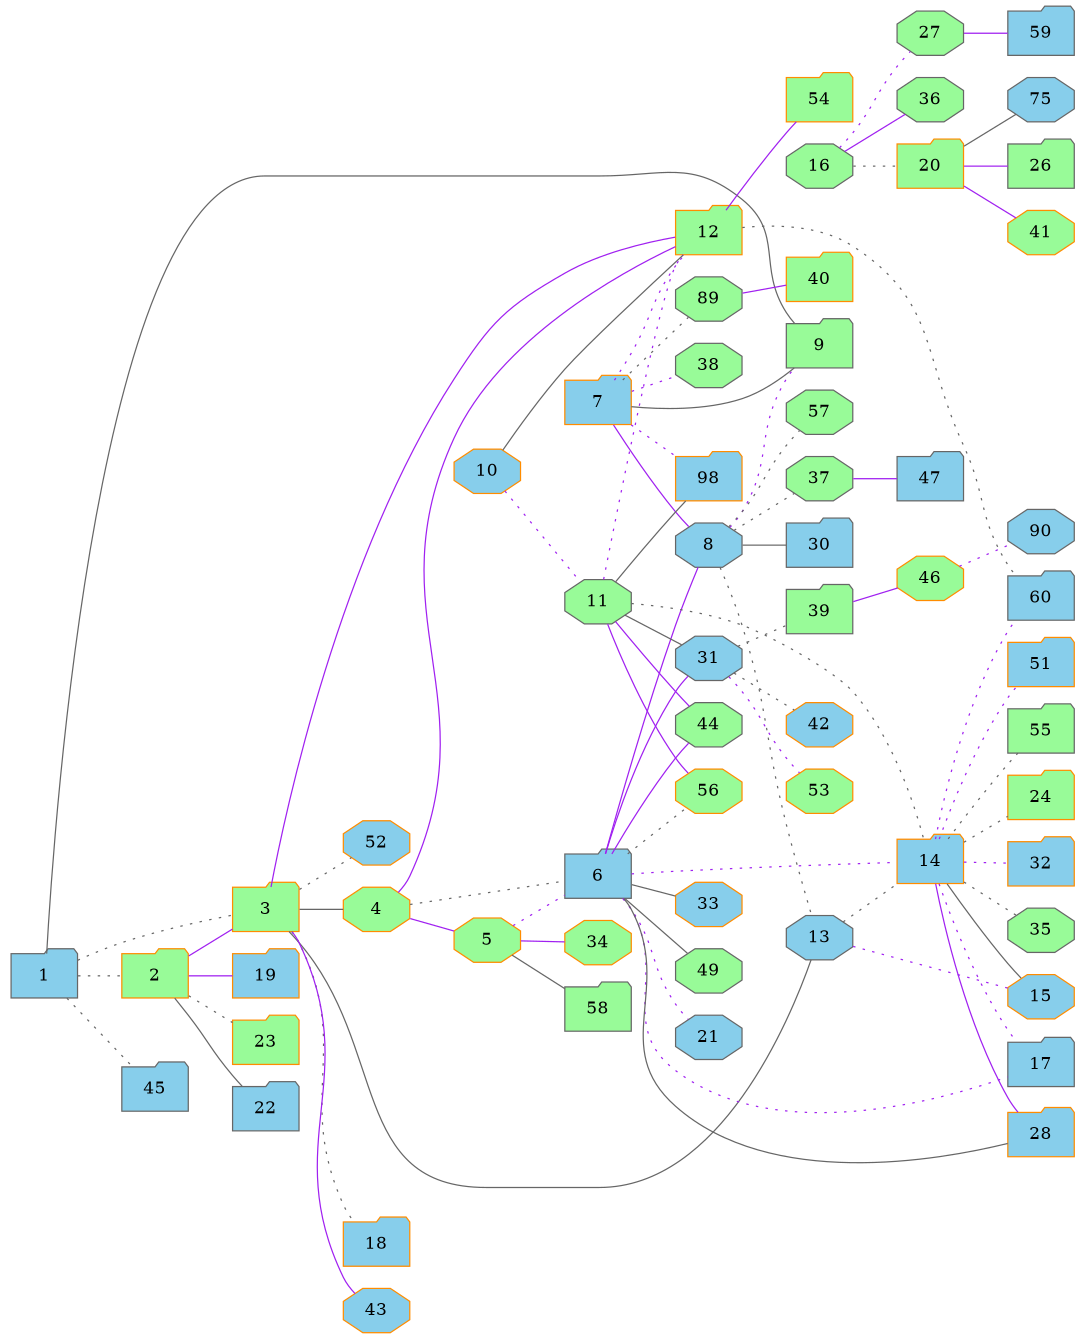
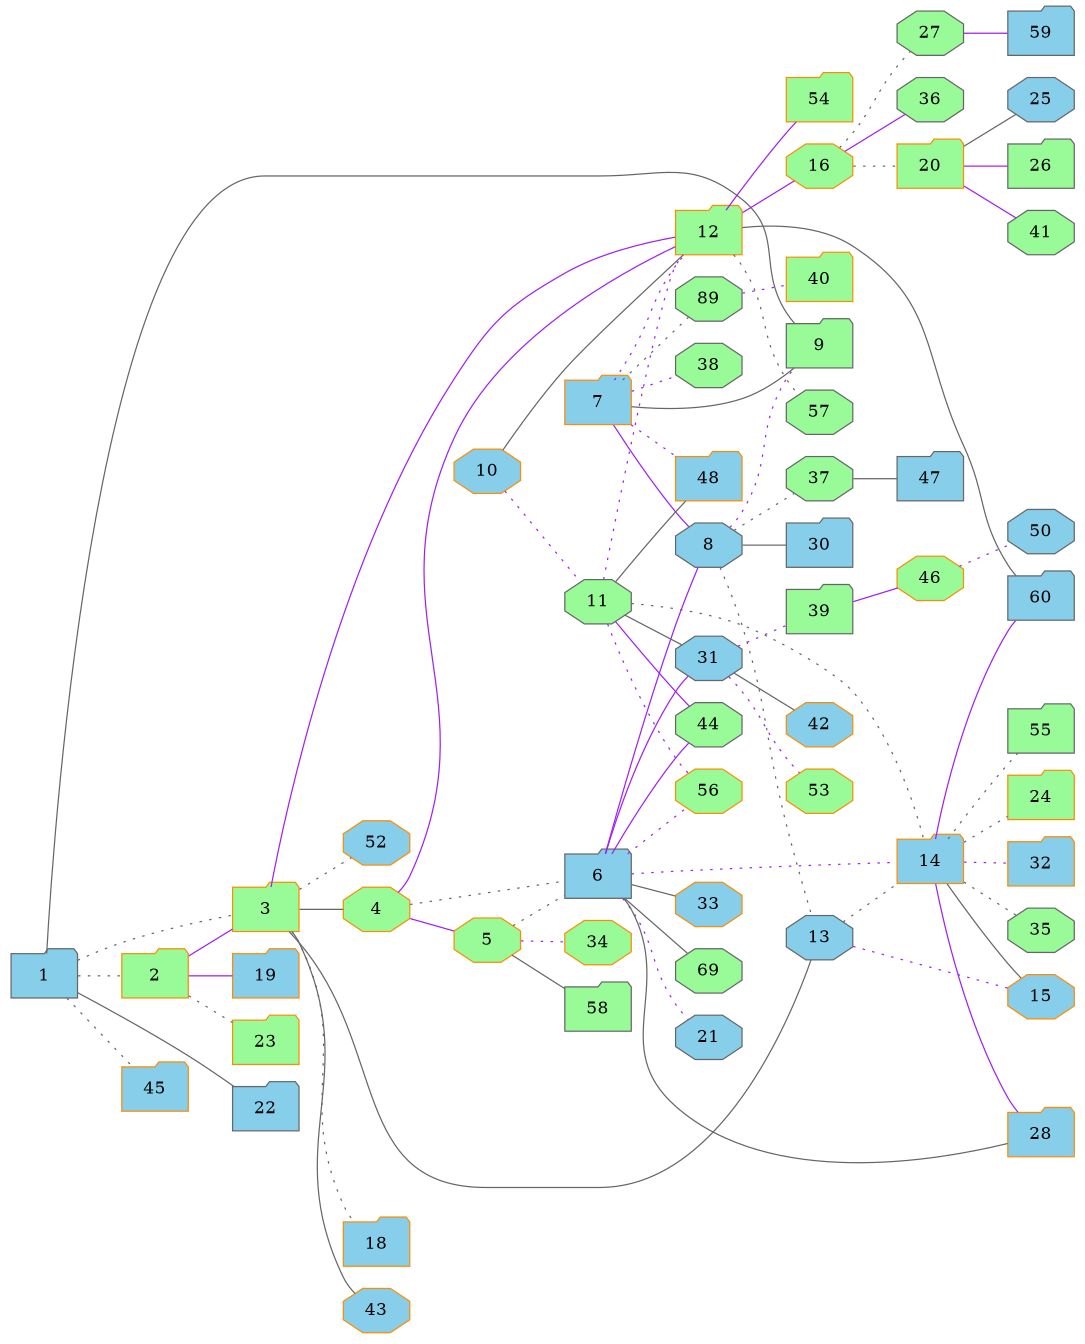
edge "27" -- "16": color purple -> gray40
node "75": label "75" -> "25"
node "16": color gray40 -> darkorange
edge "16" -- "12": added
node "41": color darkorange -> gray40
edge "40" -- "89": style solid -> dotted
edge "12" -- "60": style dotted -> solid
edge "57" -- "8": now "57" -- "12"
node "98": label "98" -> "48"
edge "37" -- "47": color purple -> gray40
node "90": label "90" -> "50"
edge "39" -- "31": color gray40 -> purple
node "51": removed
edge "31" -- "42": style dotted -> solid
edge "11" -- "56": style solid -> dotted
edge "60" -- "14": style dotted -> solid
edge "56" -- "6": color gray40 -> purple
edge "6" -- "5": color purple -> gray40
edge "5" -- "34": style solid -> dotted
node "49": label "49" -> "69"
edge "2" -- "22": now "1" -- "22"
node "17": removed
node "45": color gray40 -> darkorange
edge "3" -- "43": color purple -> gray40
